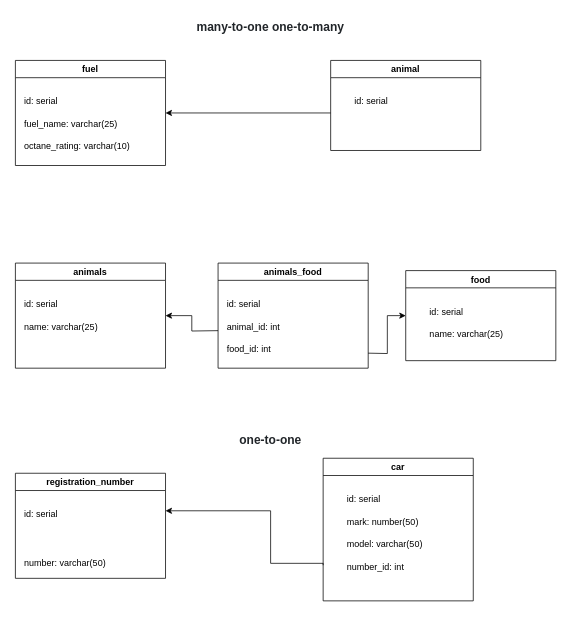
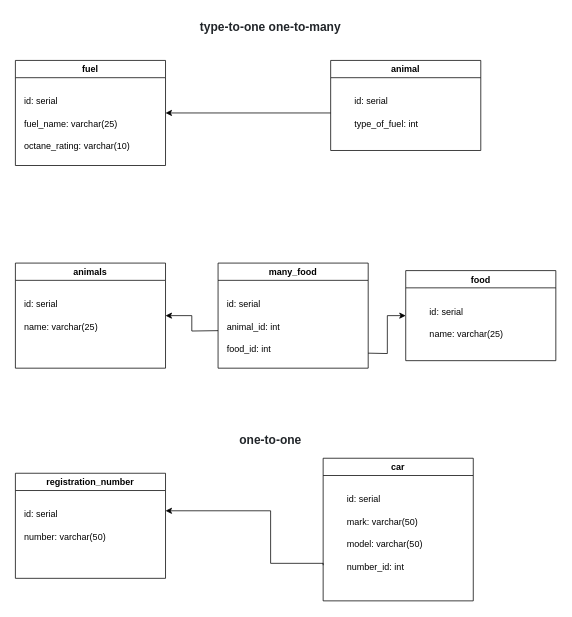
node "many-to-one one-to-many": label "many-to-one one-to-many" -> "type-to-one one-to-many"
node "type_of_fuel: int": added
node "animals_food": label "animals_food" -> "many_food"
node "mark: number(50)": label "mark: number(50)" -> "mark: varchar(50)"
node "number: varchar(50)": moved (83, 563) -> (83, 537)
